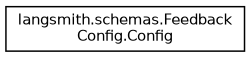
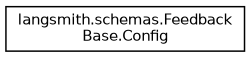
node "langsmith.schemas.Feedback Config.Config": label "langsmith.schemas.Feedback Config.Config" -> "langsmith.schemas.Feedback Base.Config"
